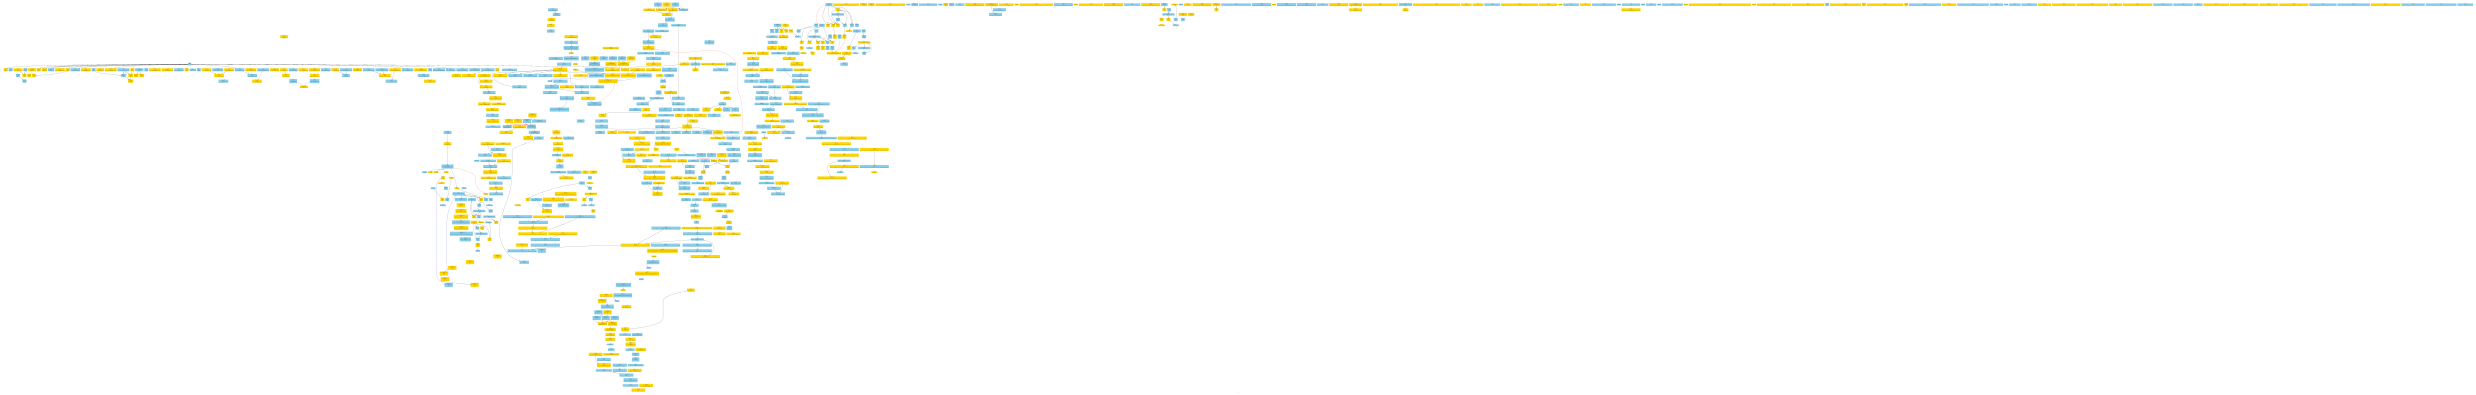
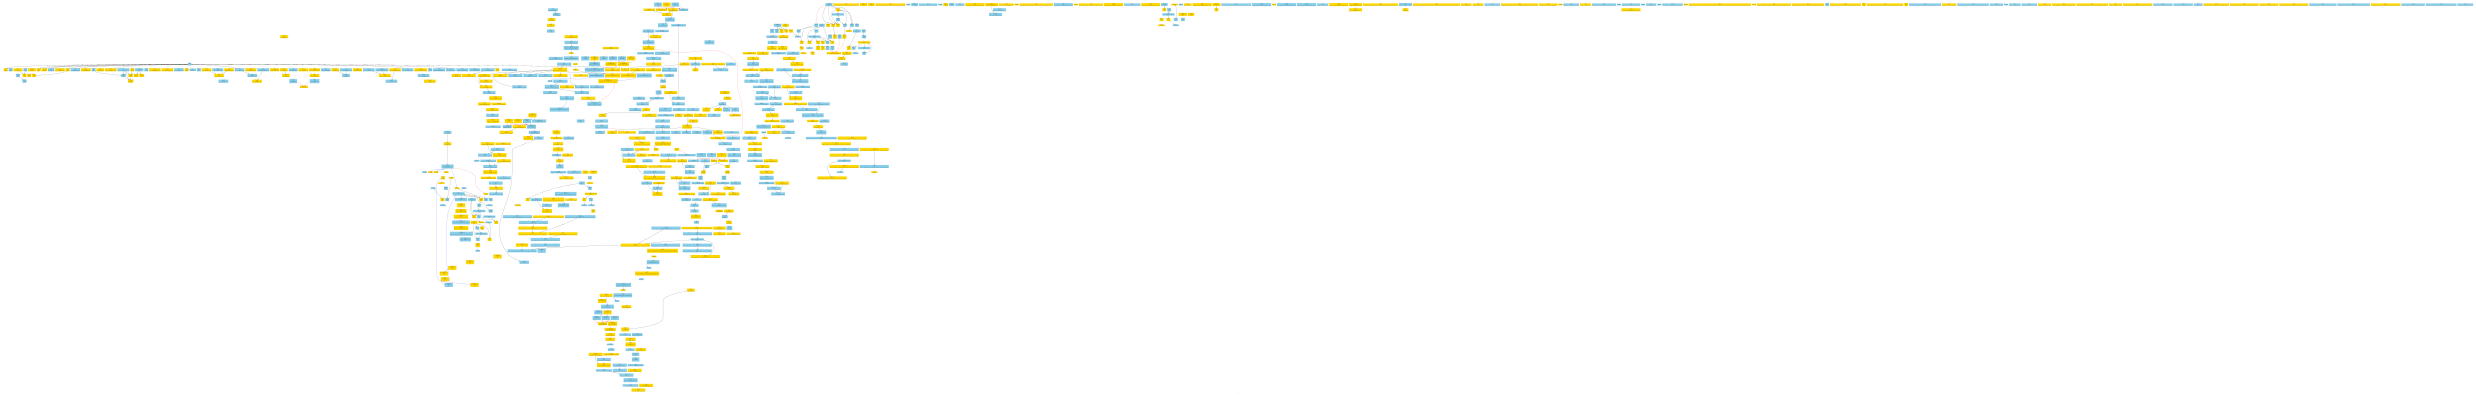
node "NodeID: 129": fillcolor gold -> skyblue
